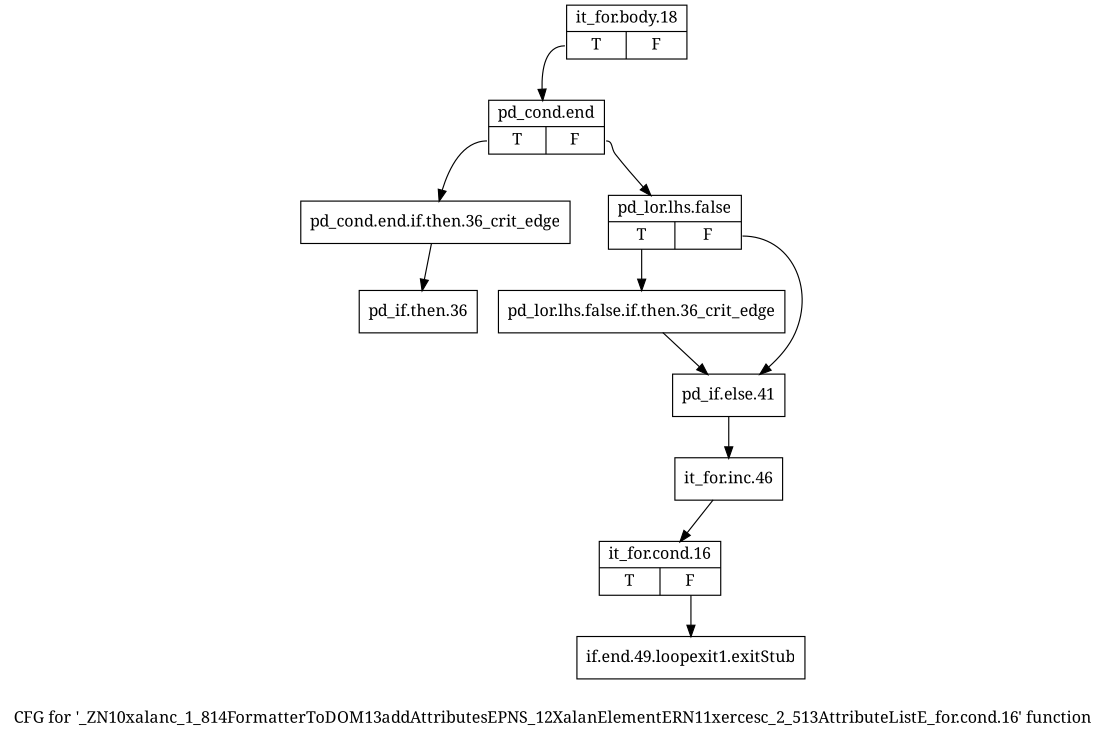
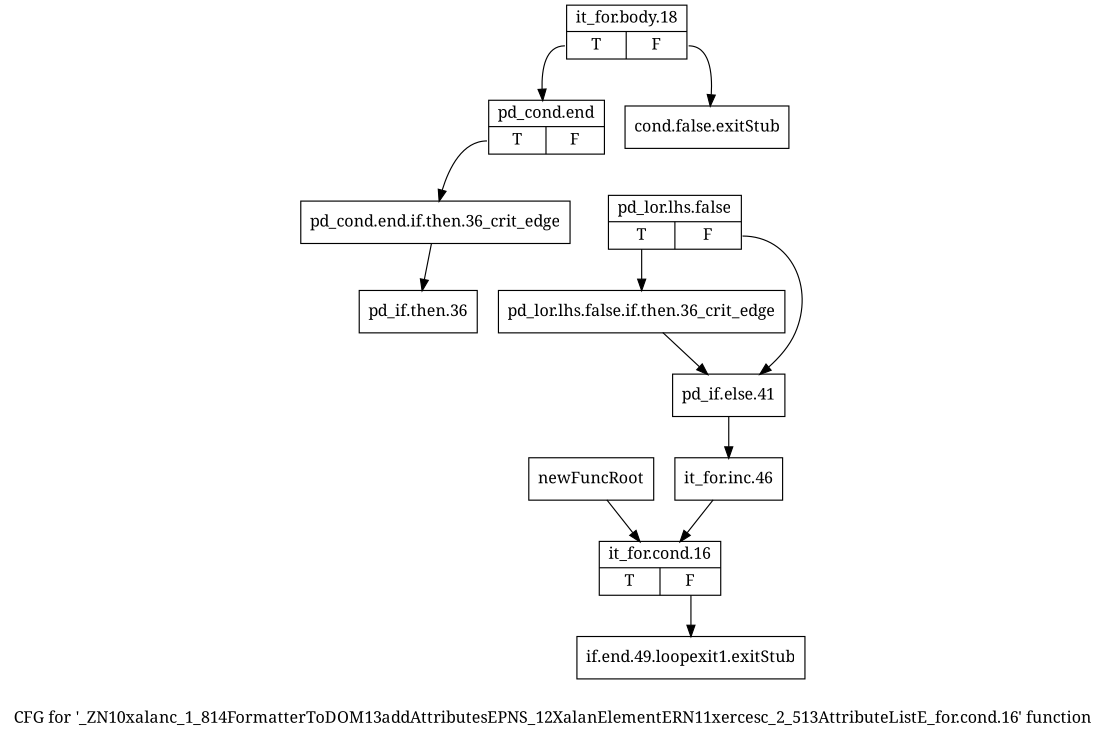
node "cond.false.exitStub": added
edge "pd_cond.end" -> "pd_lor.lhs.false": removed
node "newFuncRoot": added
